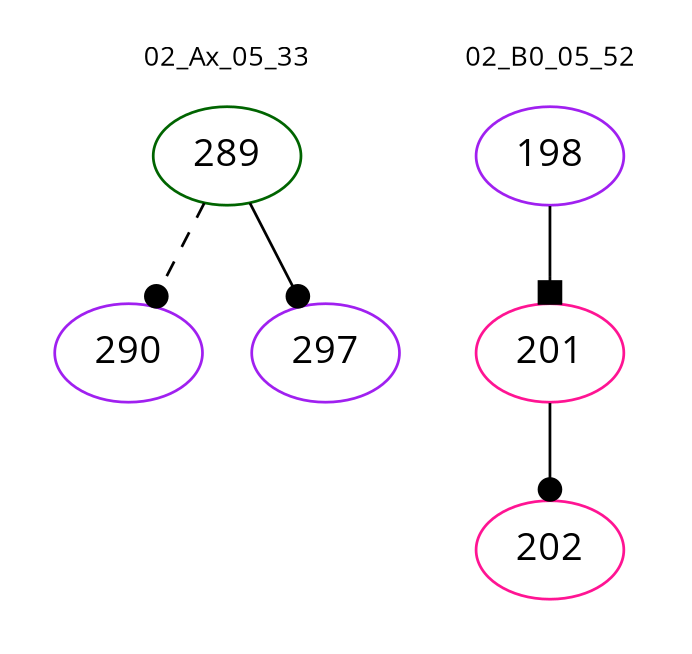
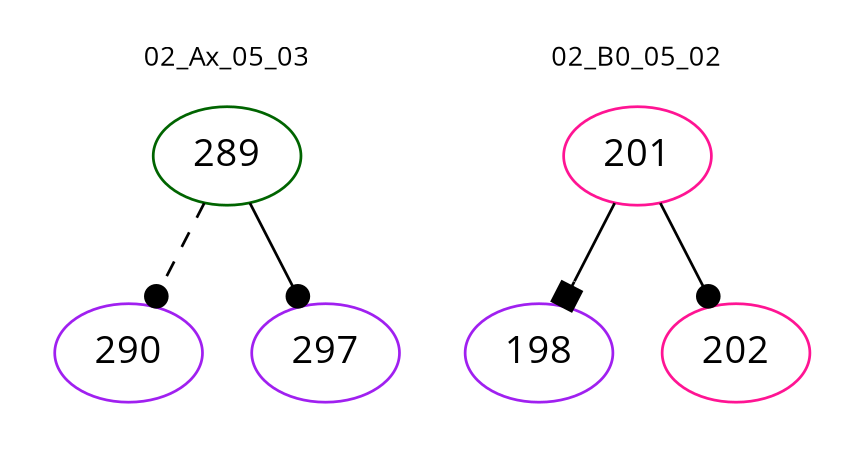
cluster "02_Ax_05_33": label "02_Ax_05_33" -> "02_Ax_05_03"
cluster "02_B0_05_52": label "02_B0_05_52" -> "02_B0_05_02"
edge "198" -> "201": reversed
